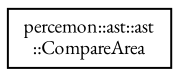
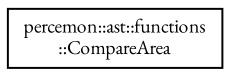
node "percemon::ast::ast ::CompareArea": label "percemon::ast::ast ::CompareArea" -> "percemon::ast::functions ::CompareArea"
